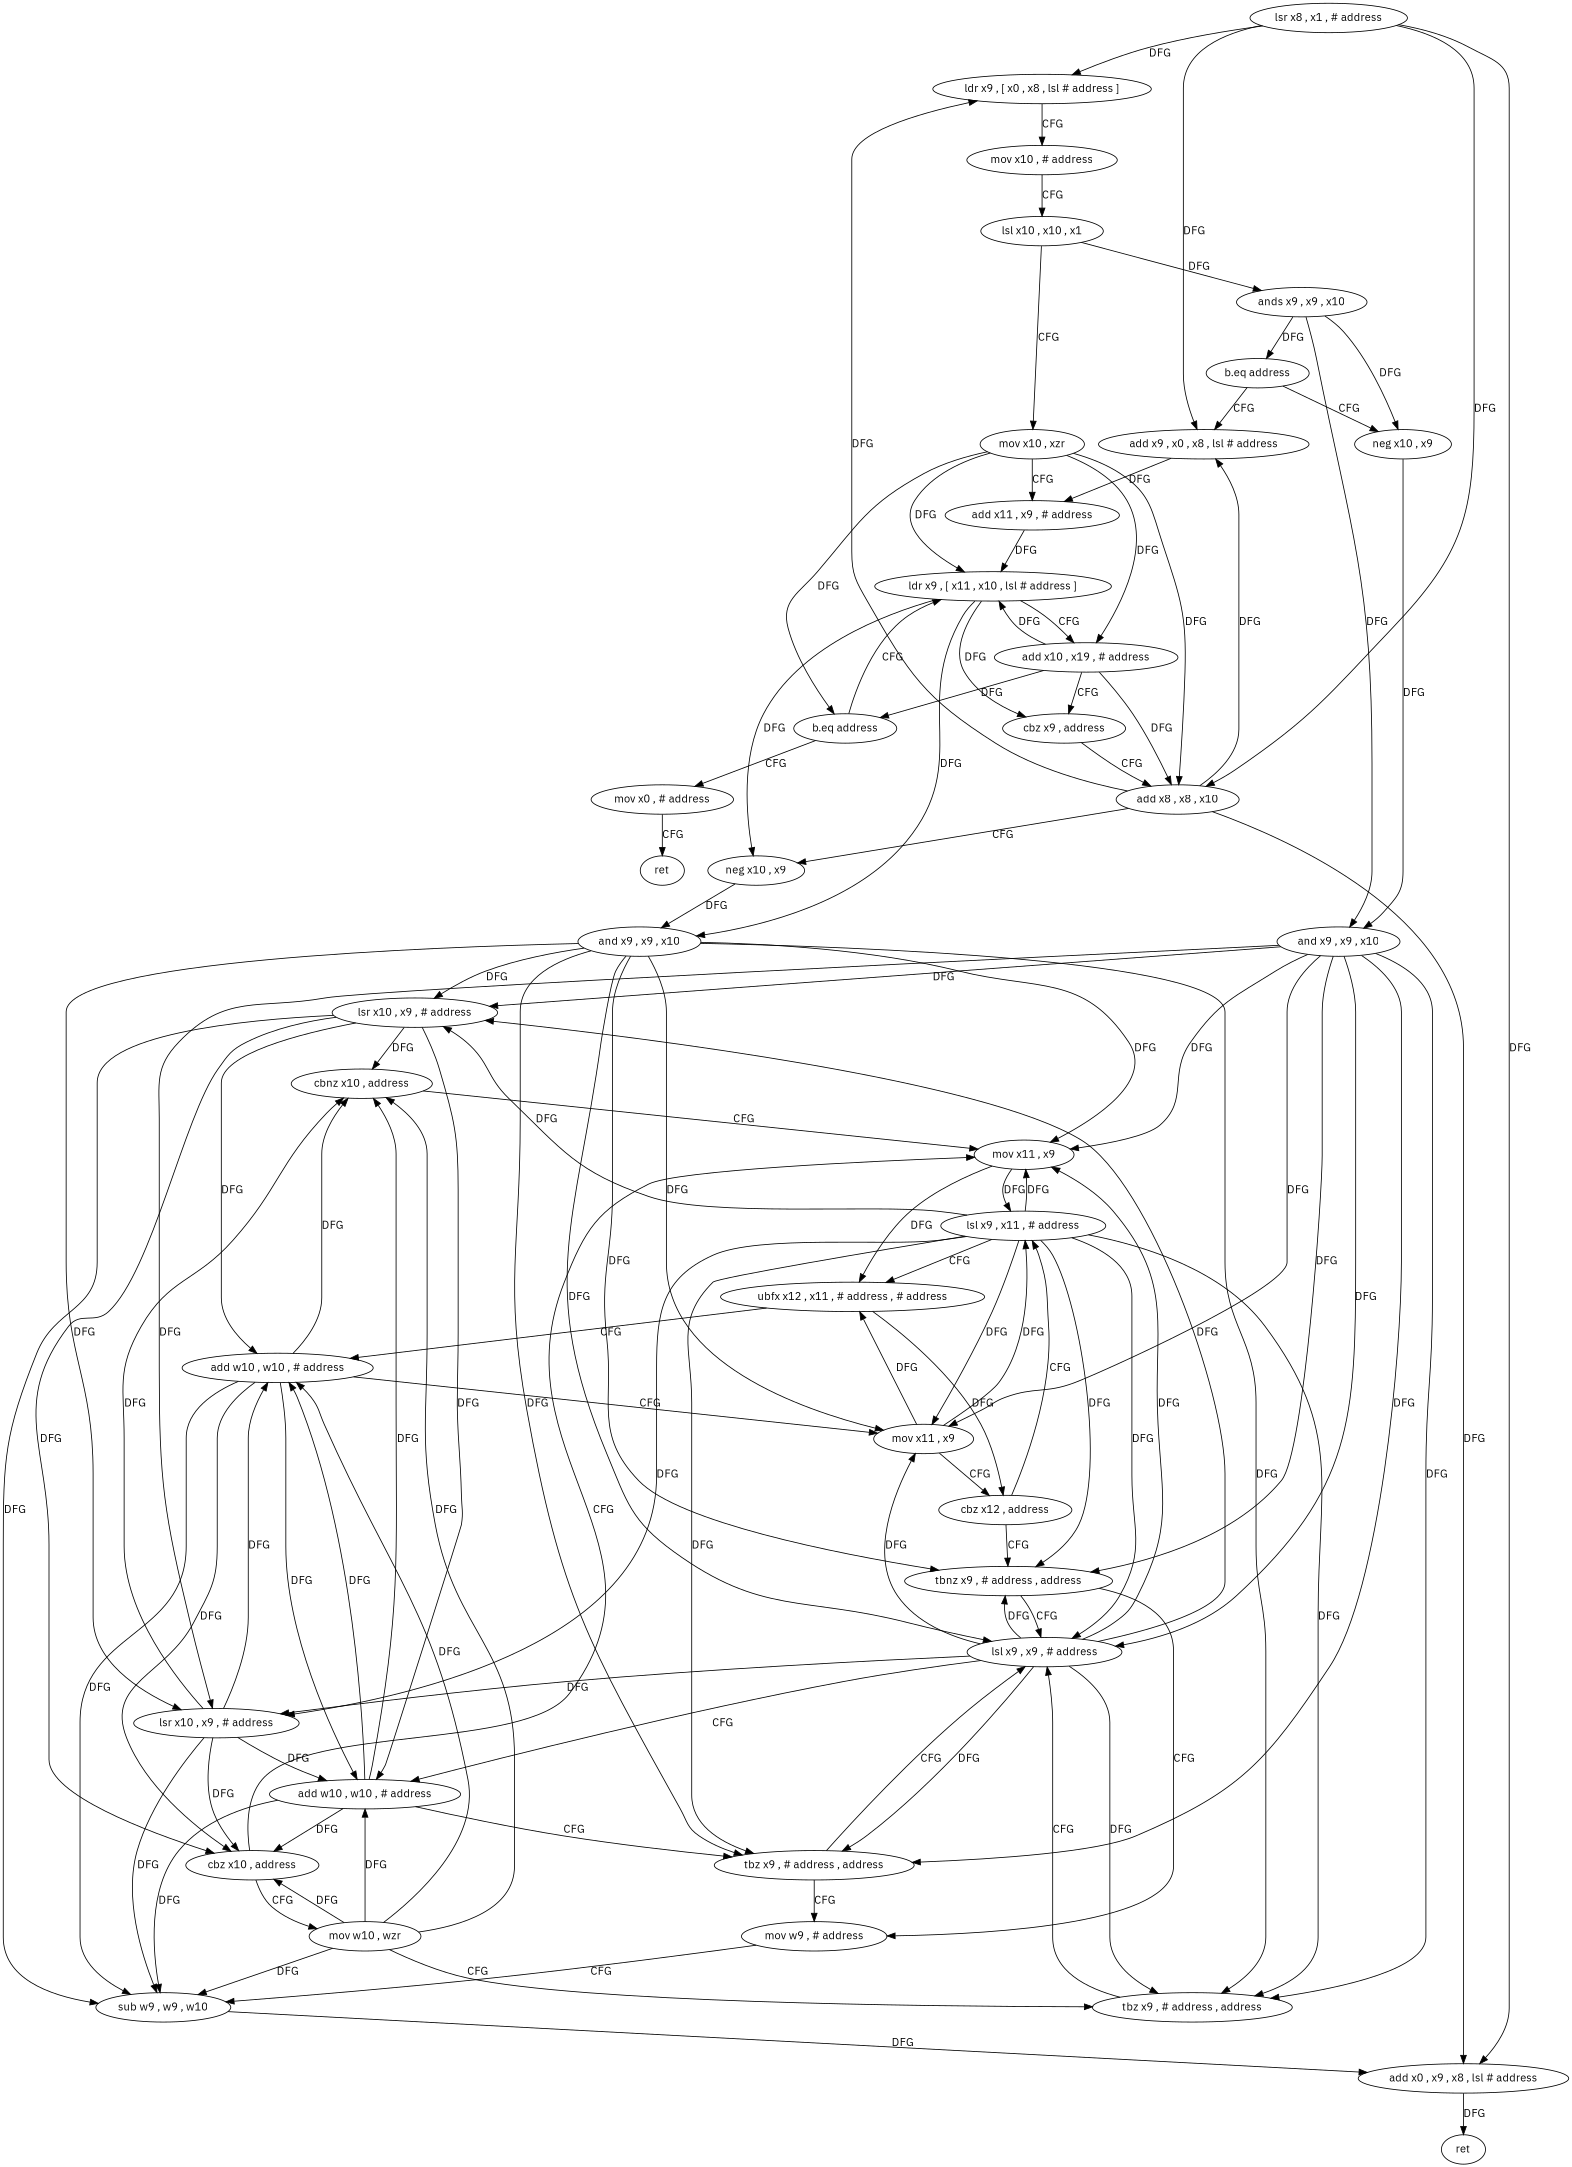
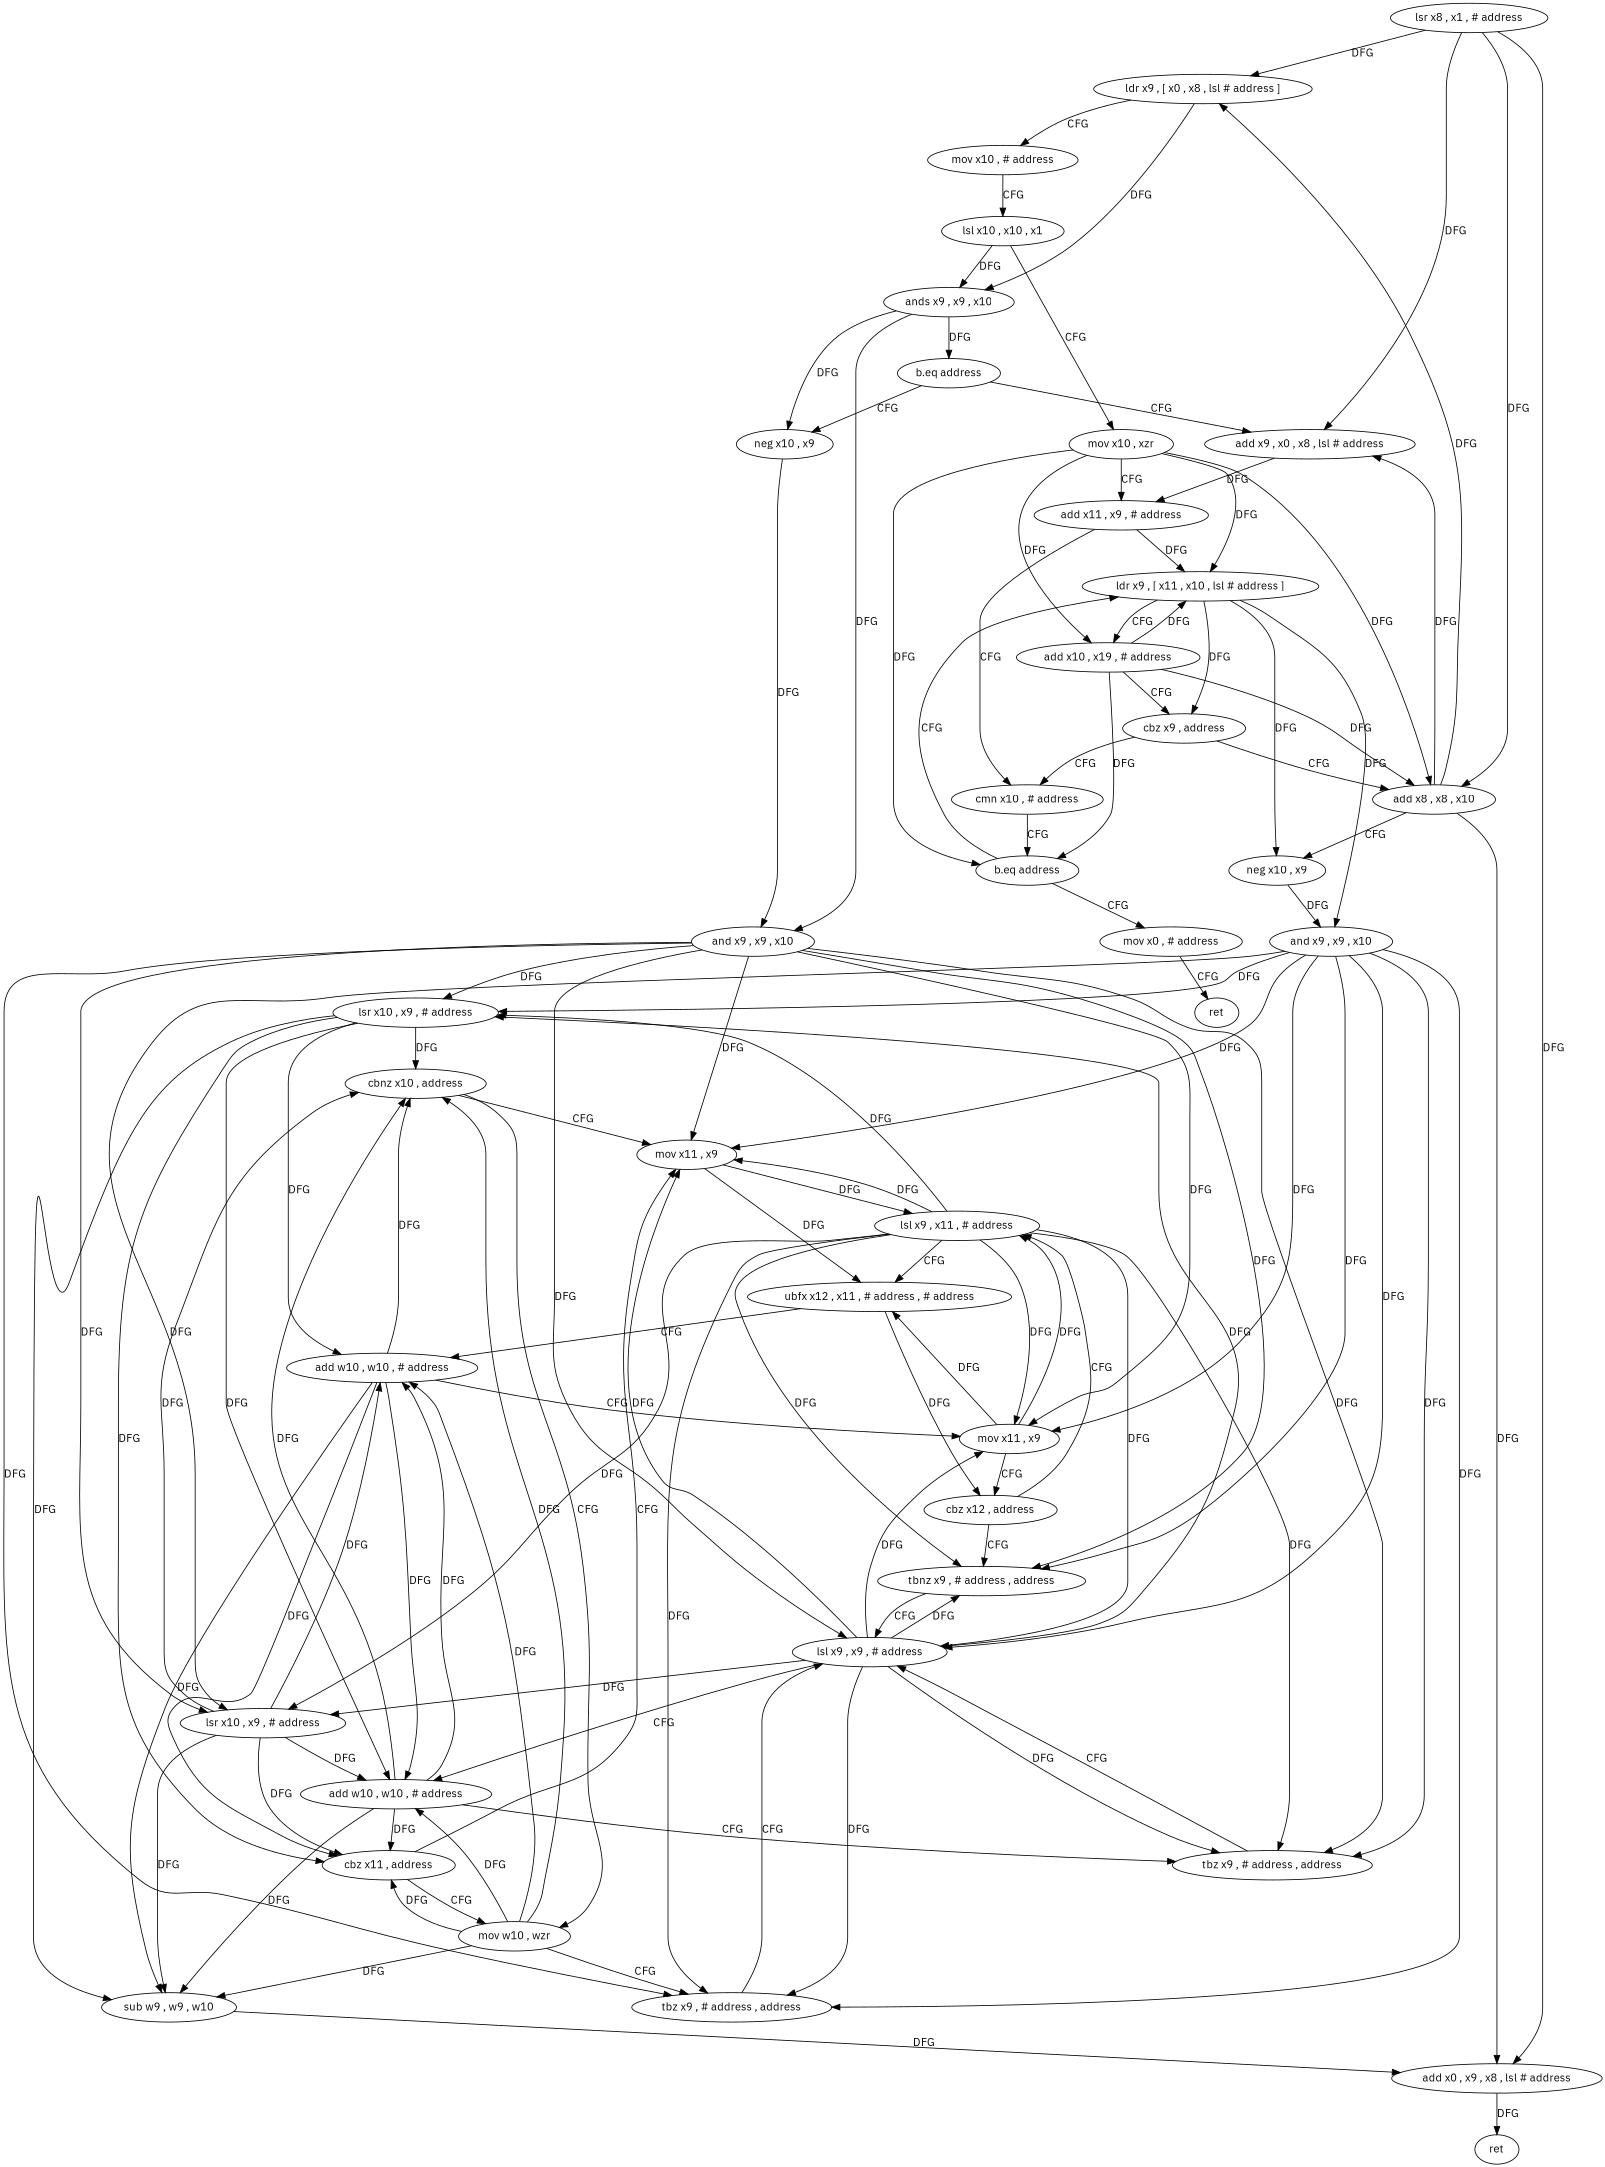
edge "ldr x9 , [ x0 , x8 , lsl # address ]" -> "ands x9 , x9 , x10": added, label "DFG"
node "cmn x10 , # address": added
edge "cbnz x10 , address" -> "mov w10 , wzr": added, label "CFG"
node "cbz x10 , address": label "cbz x10 , address" -> "cbz x11 , address"
node "mov w9 , # address": removed
